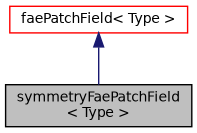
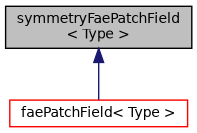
edge "symmetryFaePatchField < Type >" -> "faePatchField< Type >": reversed
